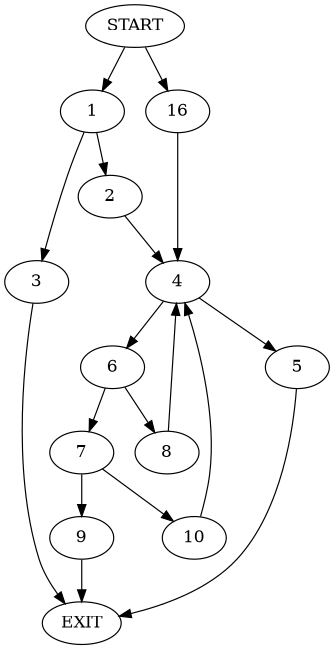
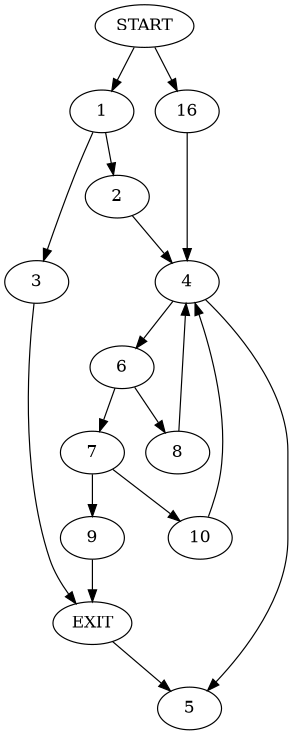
edge "5" -> "EXIT": reversed
